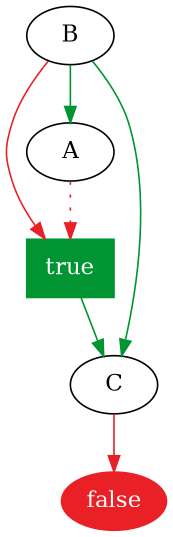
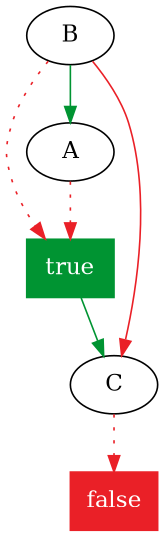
edge "B" -> "true": style solid -> dotted
edge "B" -> "C": color #009432 -> #ea2027
edge "C" -> "false": style solid -> dotted
node "false": shape ellipse -> box
